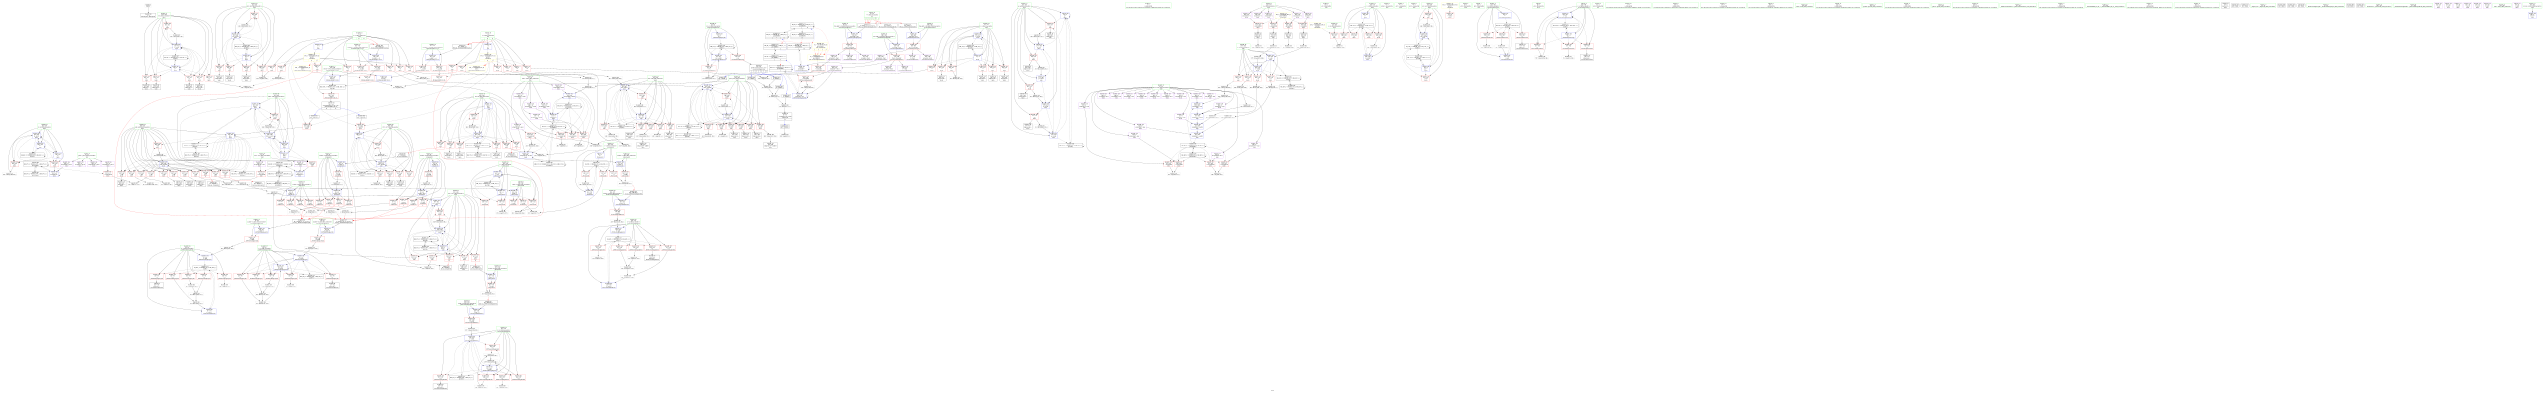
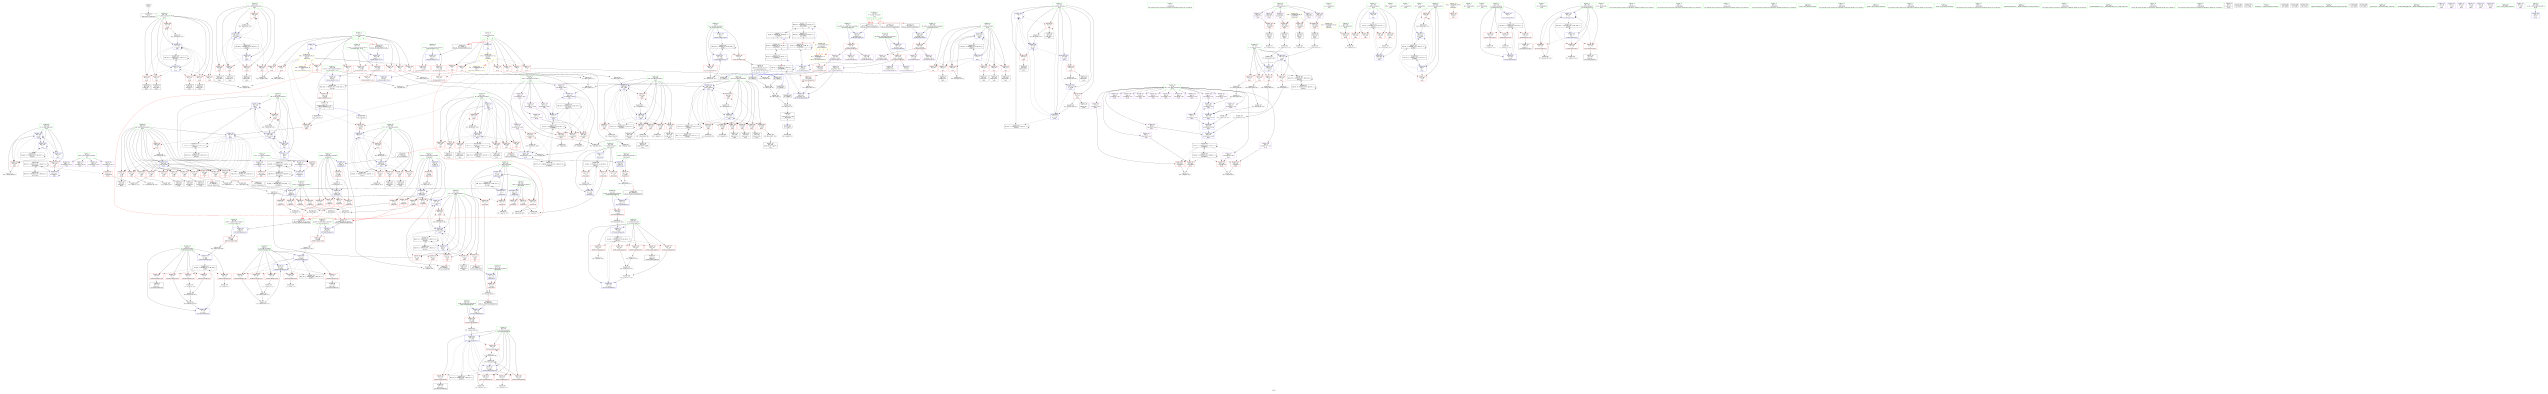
node "NodeID: 592": removed
